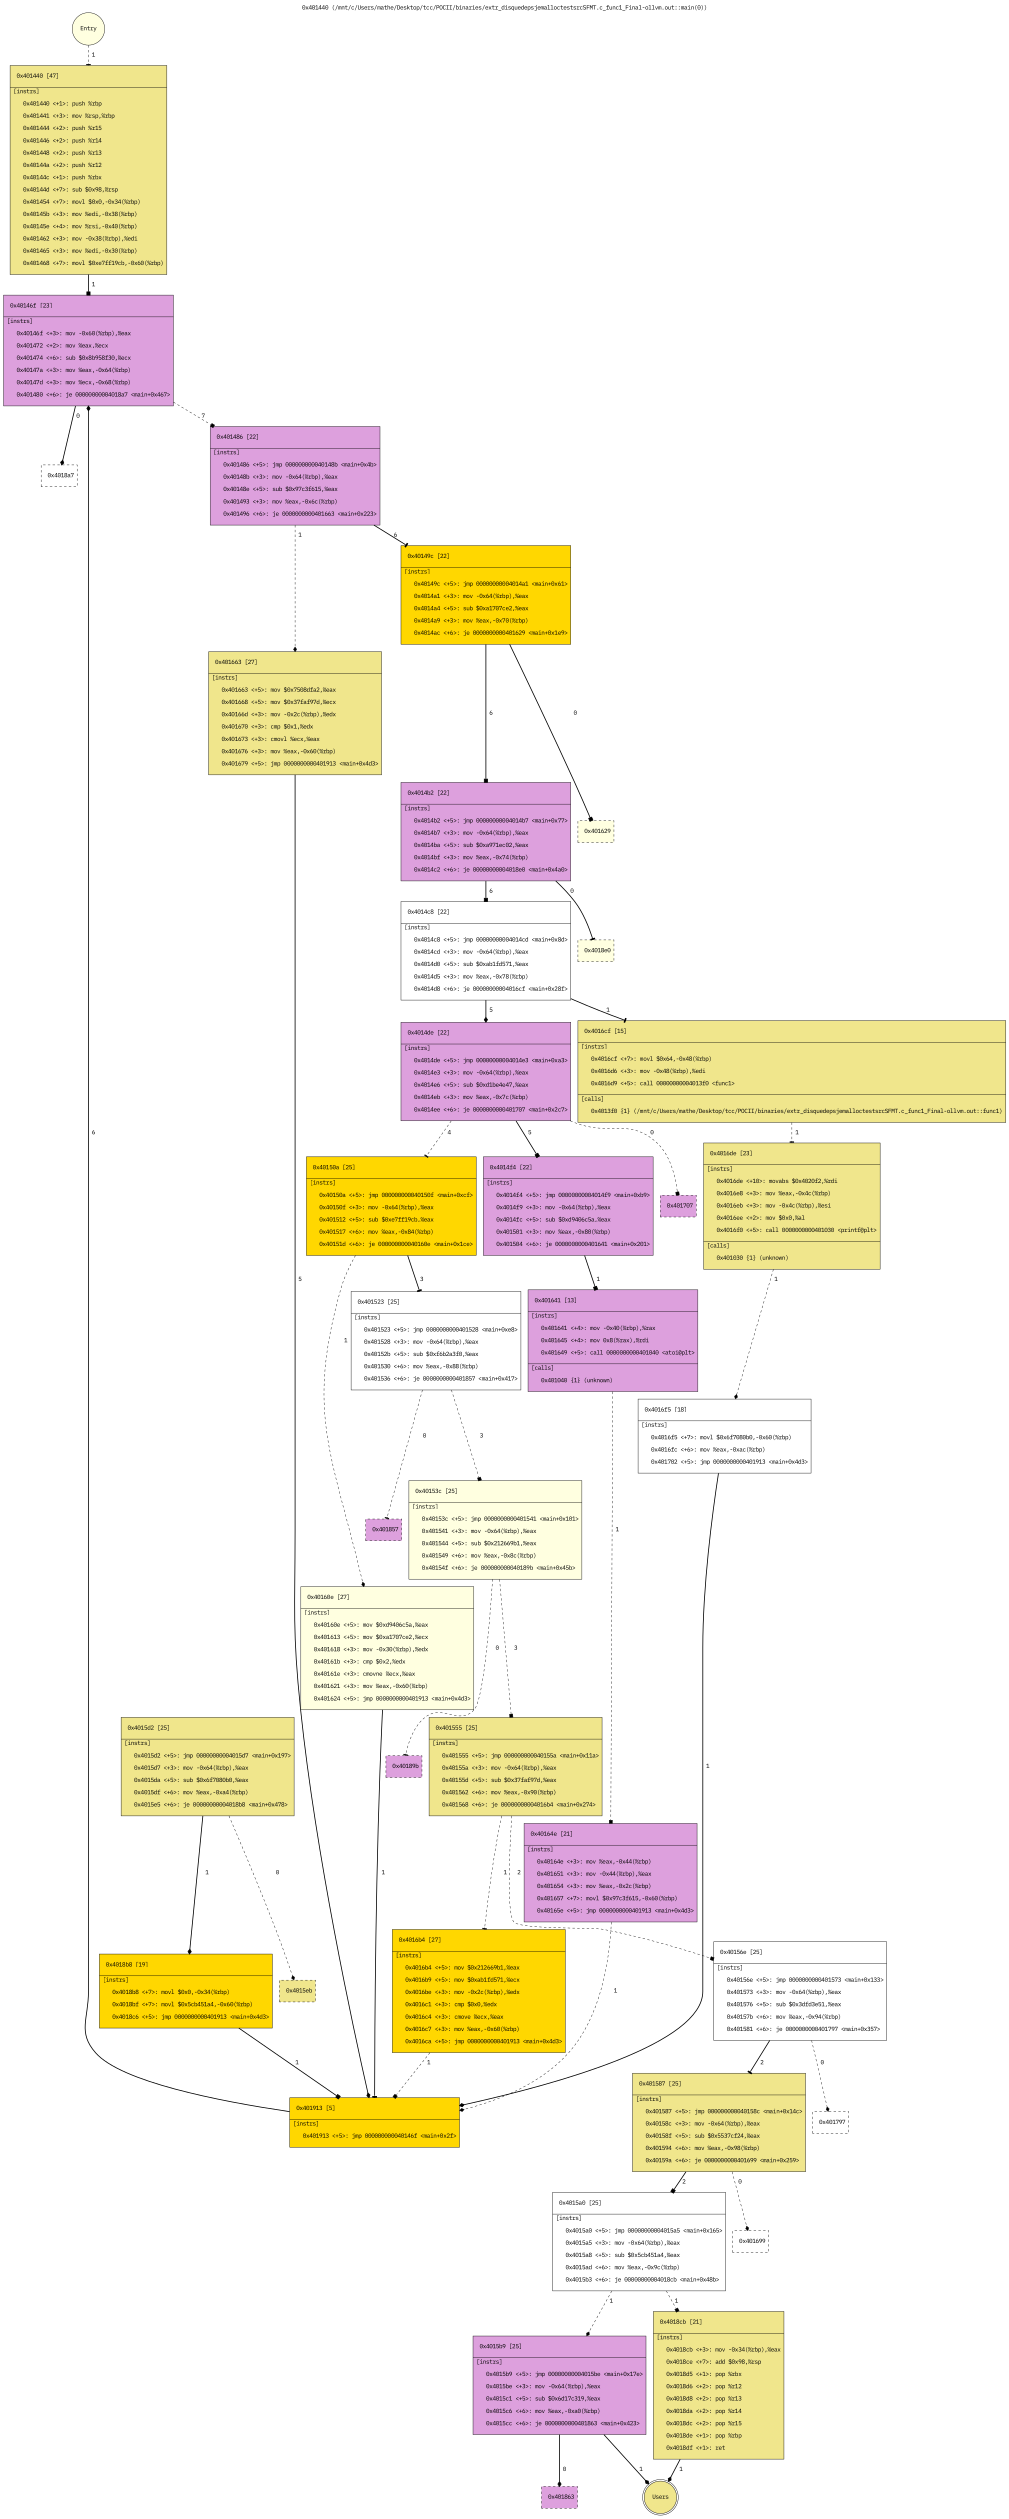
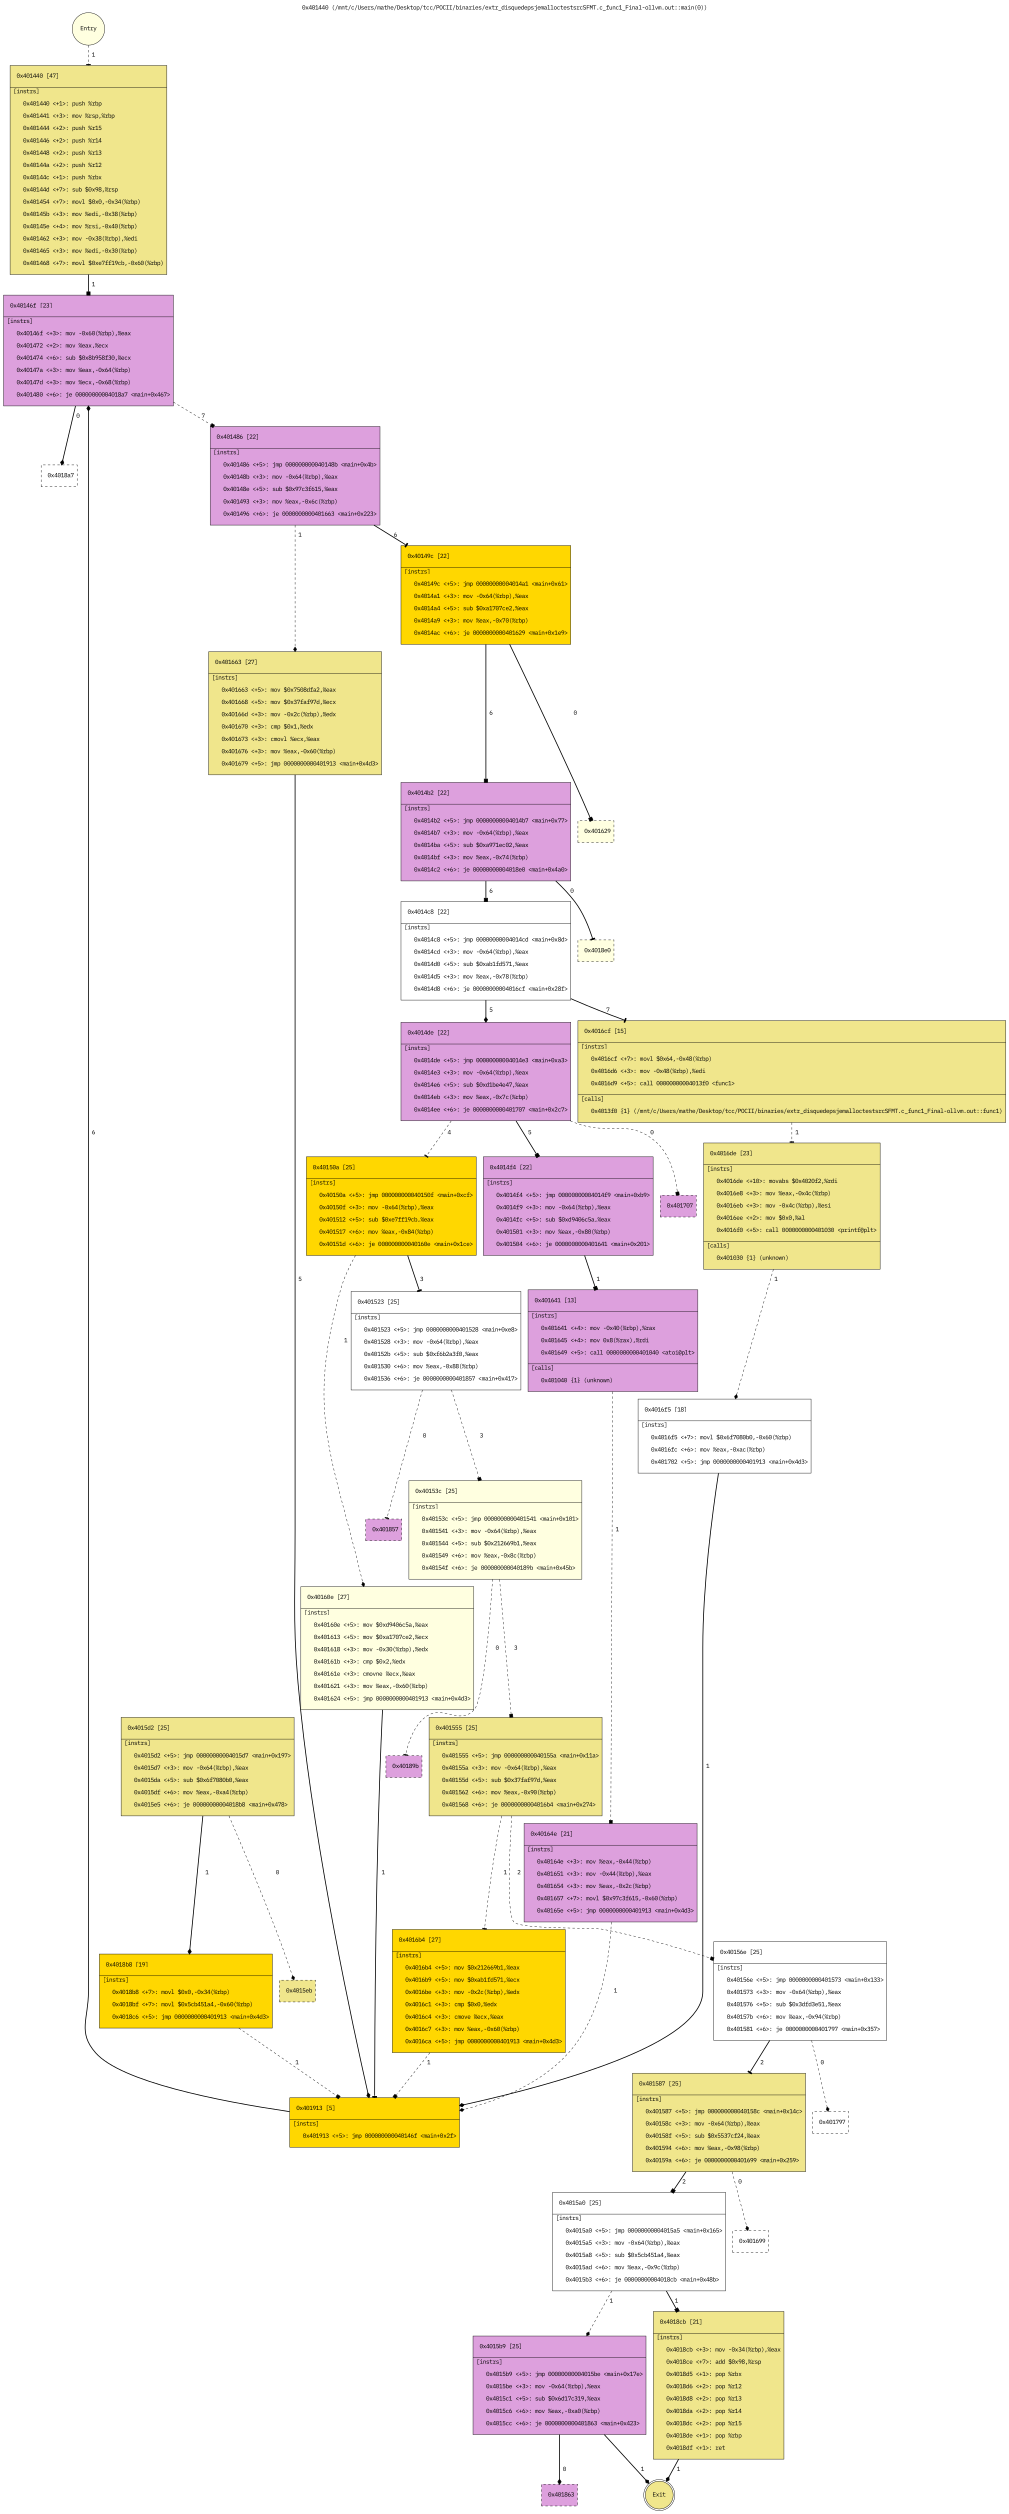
edge "0x4014c8 [22]" -> "0x4016cf [15]": label " 1" -> " 7"
edge "0x4018b8 [19]" -> "0x401913 [5]": style bold -> dashed
edge "0x4015a0 [25]" -> "0x4018cb [21]": style dashed -> bold
node "Users": label "Users" -> "Exit"
